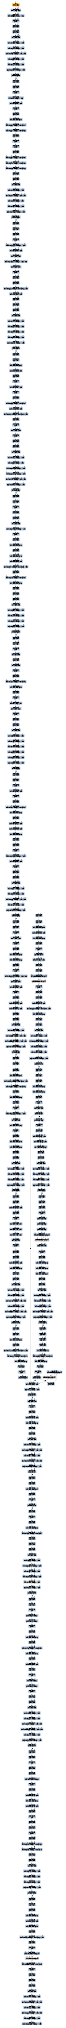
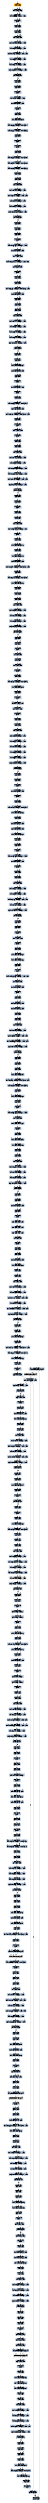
node "0x00457336 jae 0x0045736e": added
